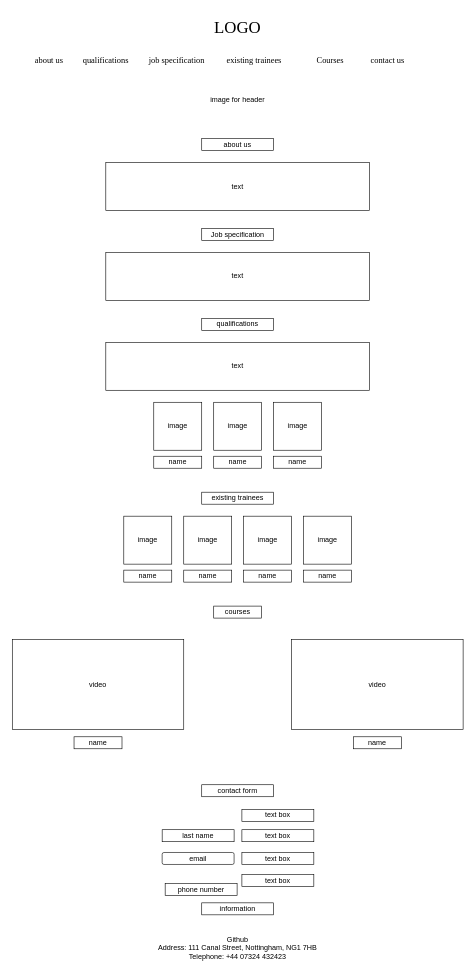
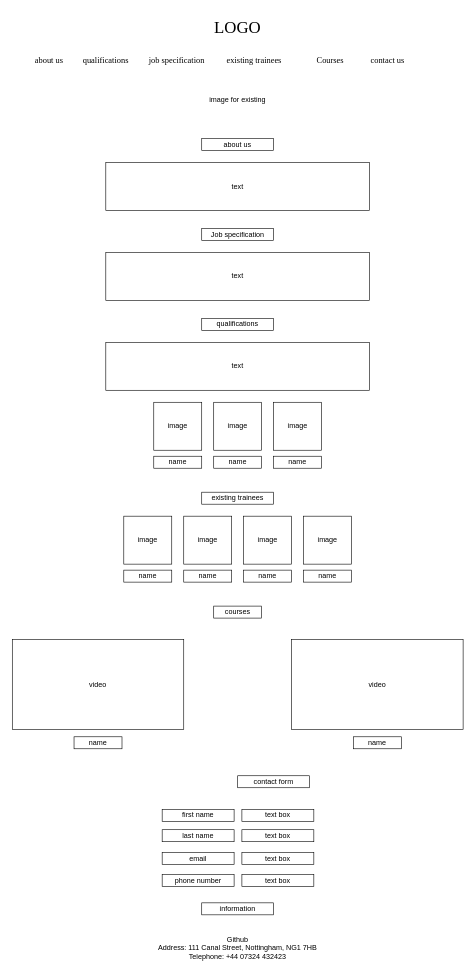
node "image for header": label "image for header" -> "image for existing"
node "contact form": moved (238, 791) -> (274, 782)
node "first name": added
node "email": shape rounded rectangle -> rectangle
node "phone number": moved (201, 890) -> (198, 881)
